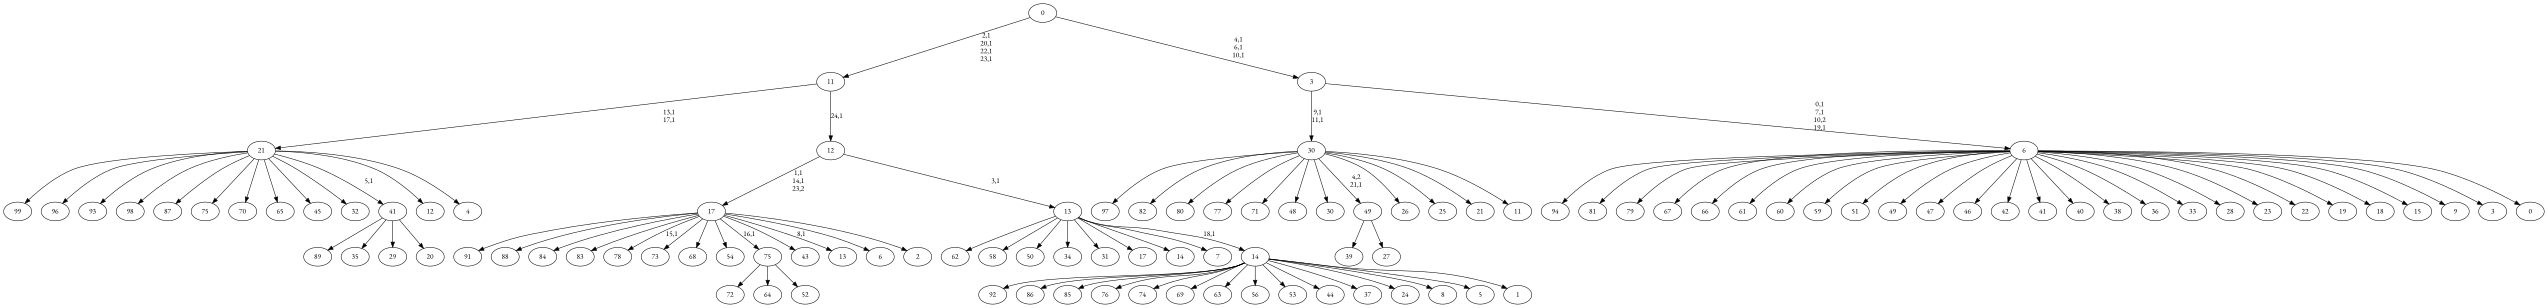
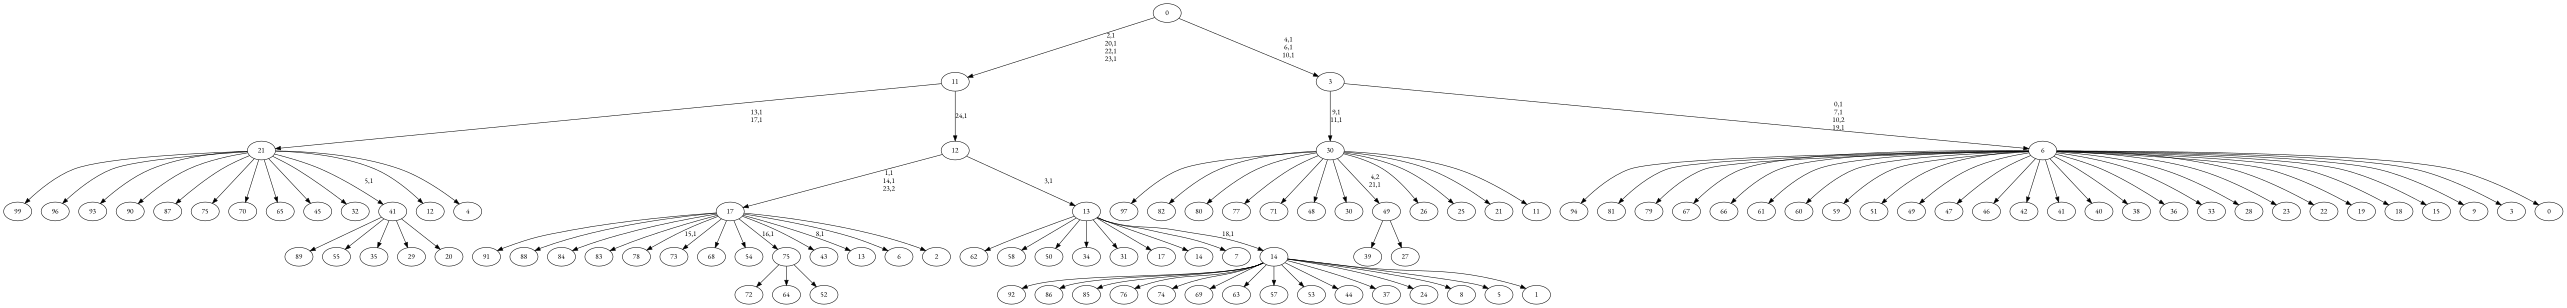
node "98": label "98" -> "90"
node "55": added
node "56": label "56" -> "57"
